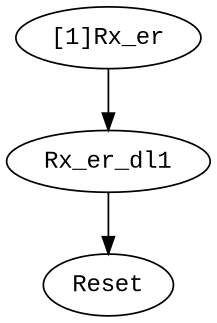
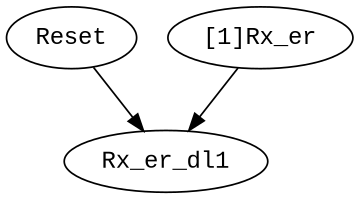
edge "Rx_er_dl1" -> "Reset": reversed
